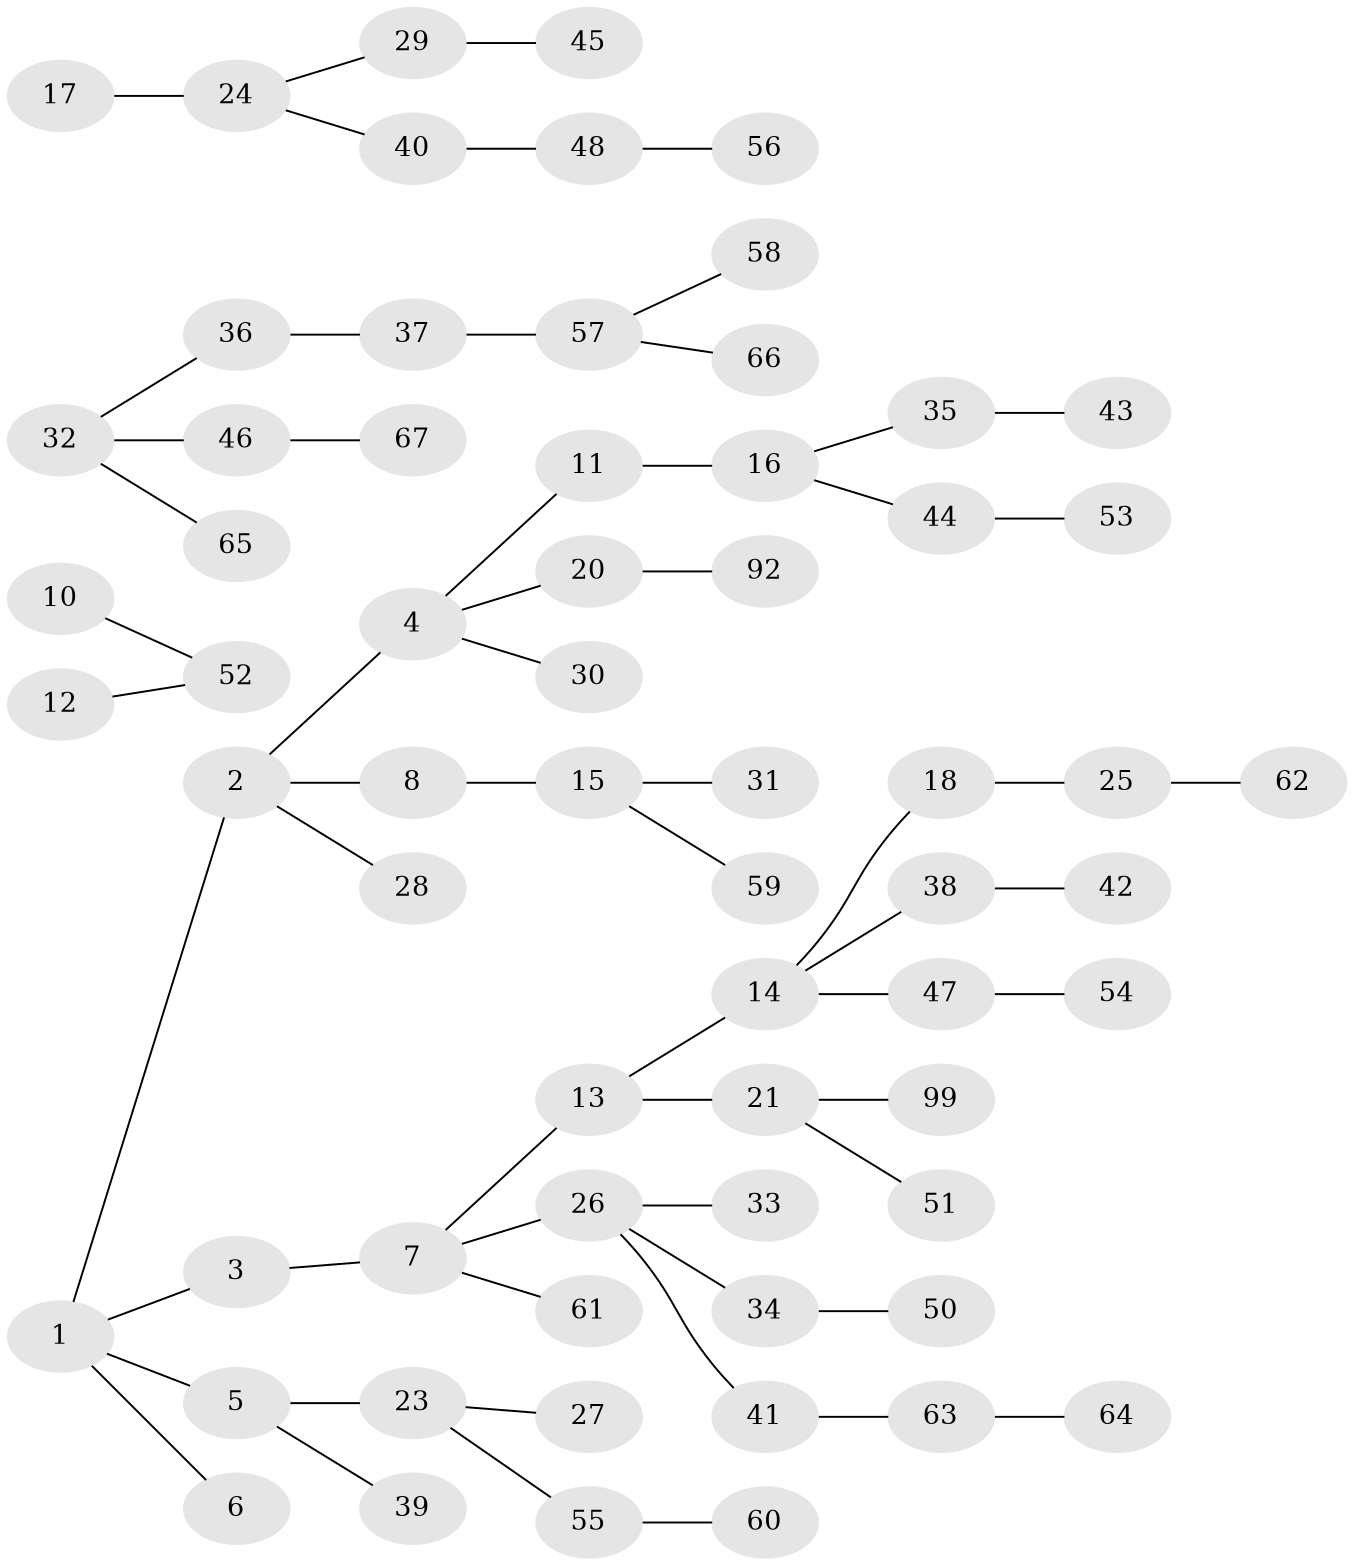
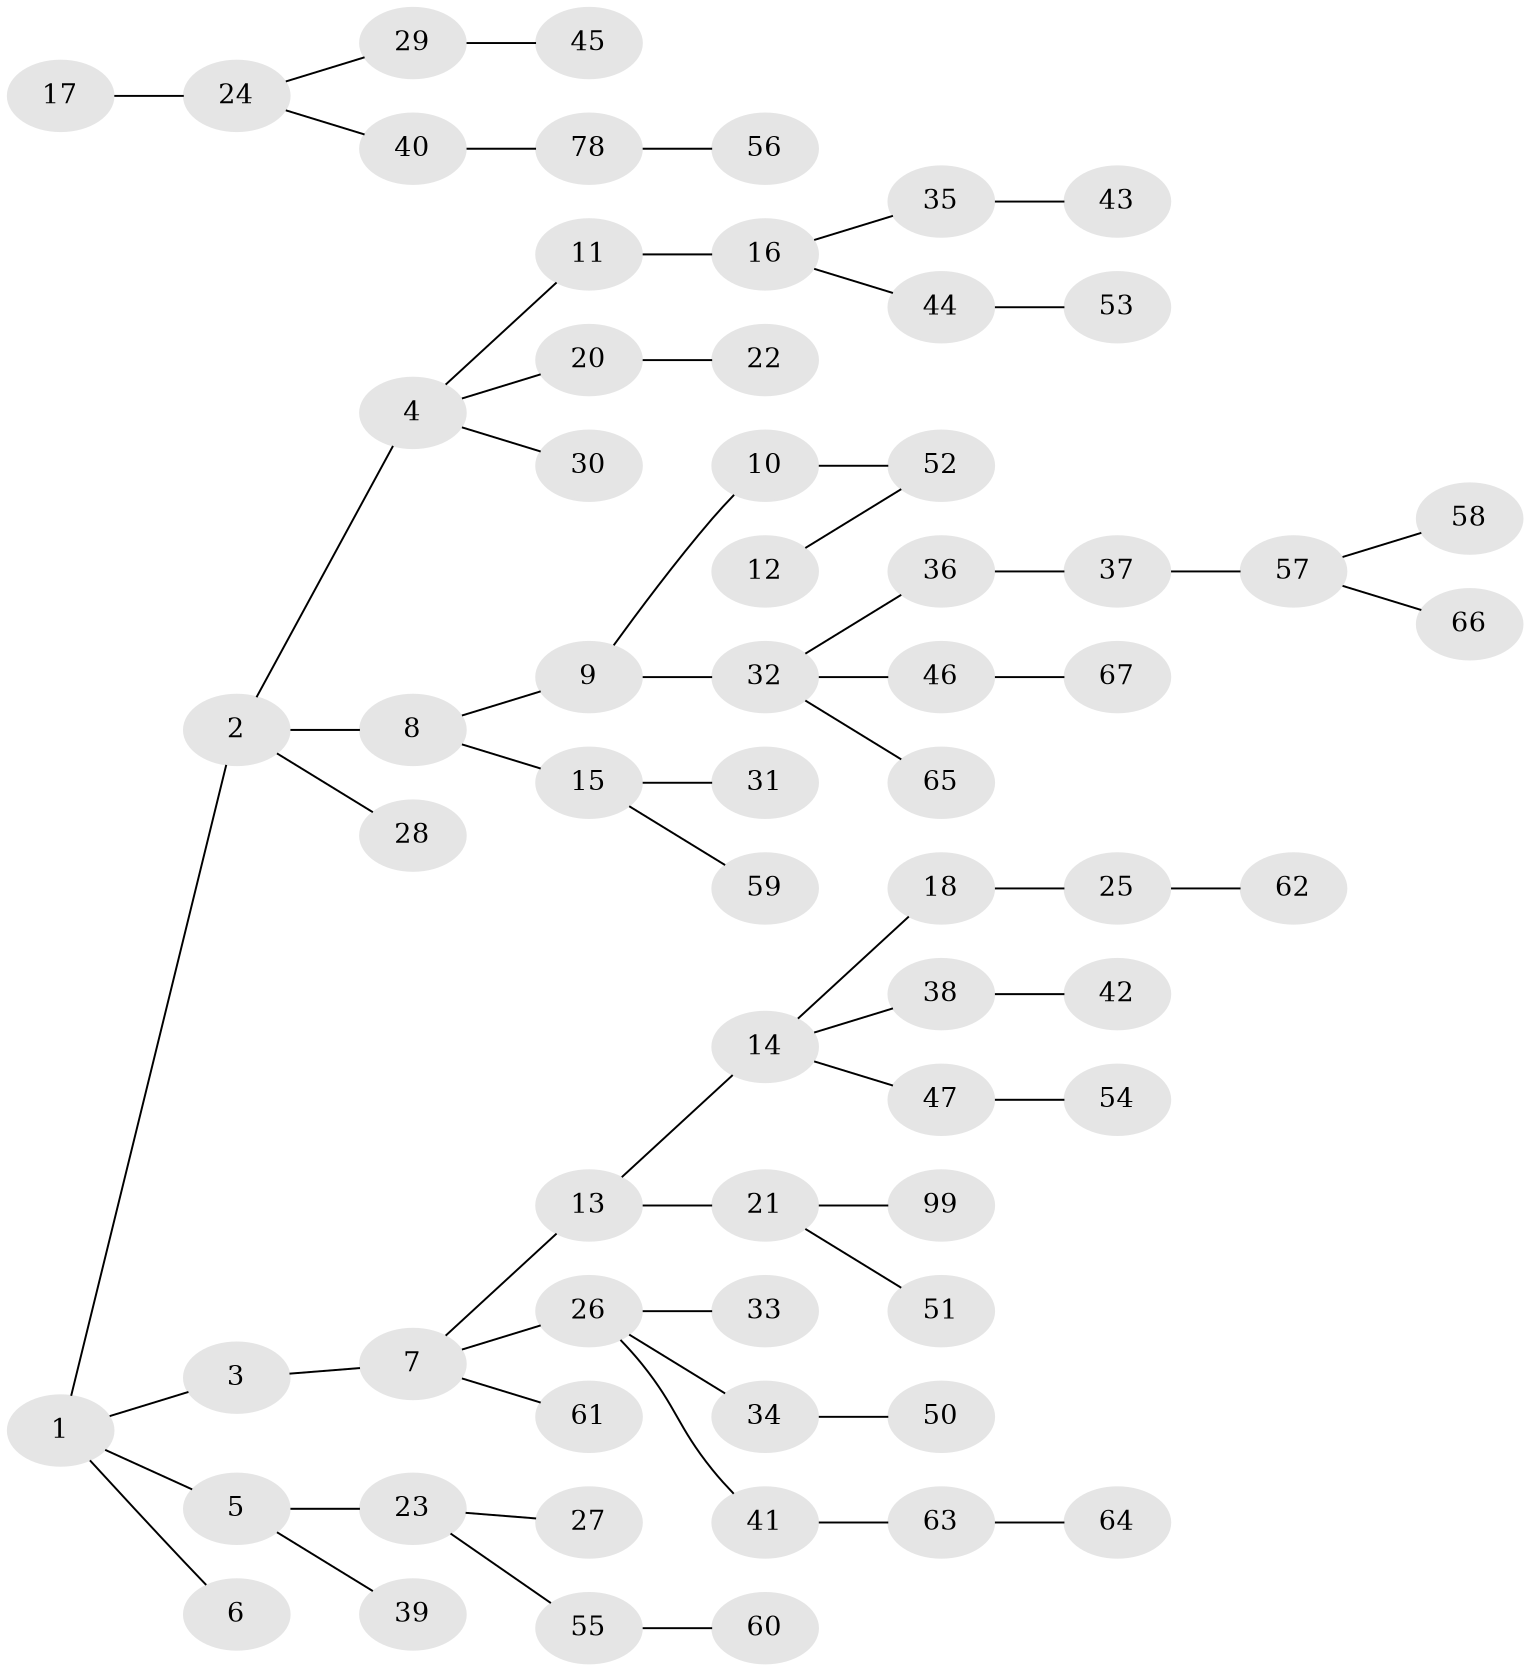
node "48": label "48" -> "78"
node "92": label "92" -> "22"
node "9": added
